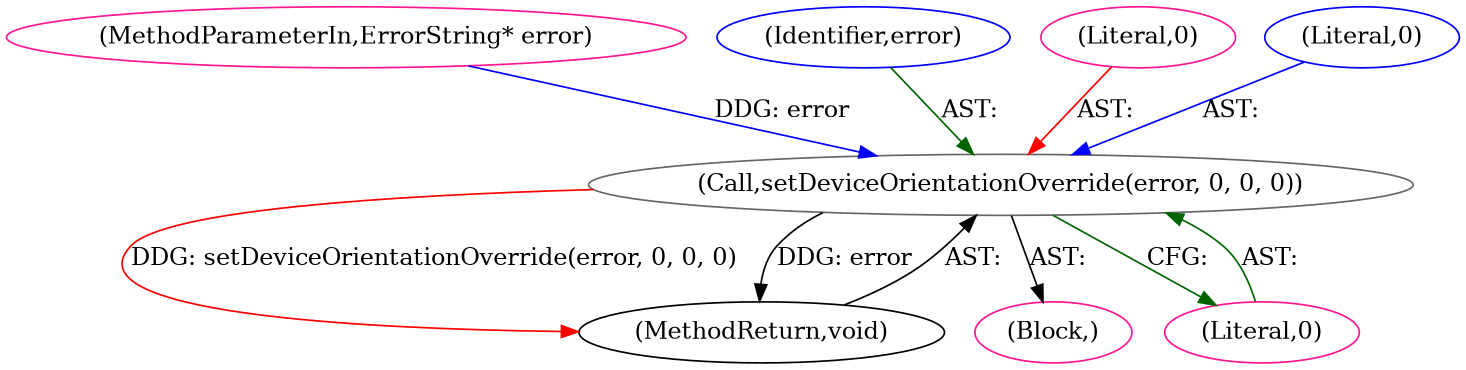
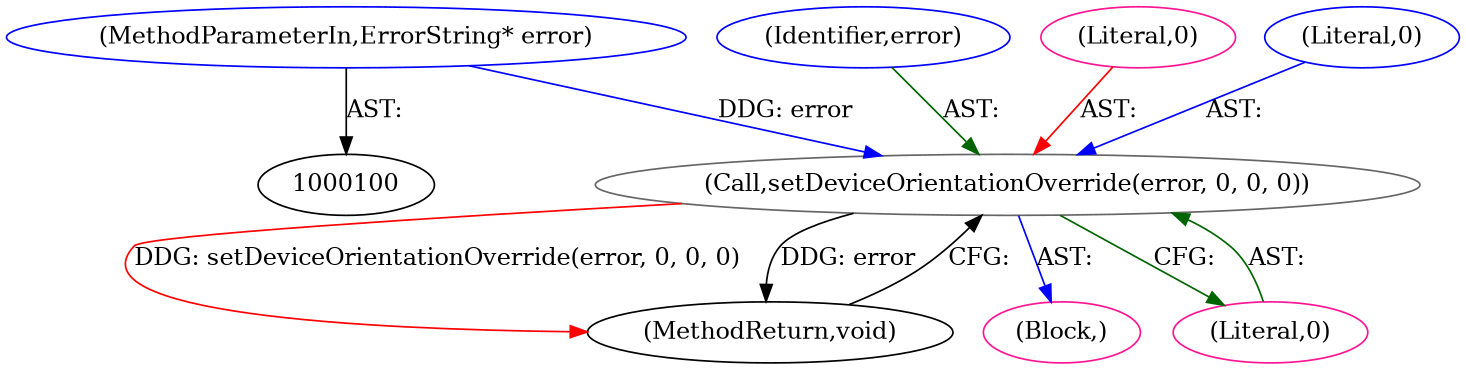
node "(MethodParameterIn,ErrorString* error)": color deeppink -> blue
node "1000100": added
edge "(Call,setDeviceOrientationOverride(error, 0, 0, 0))" -> "(Block,)": color black -> blue
edge "(MethodReturn,void)" -> "(Call,setDeviceOrientationOverride(error, 0, 0, 0))": label "AST: " -> "CFG: "
